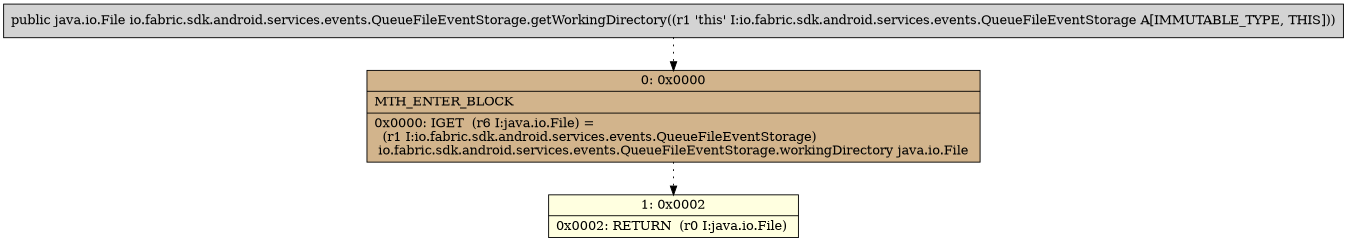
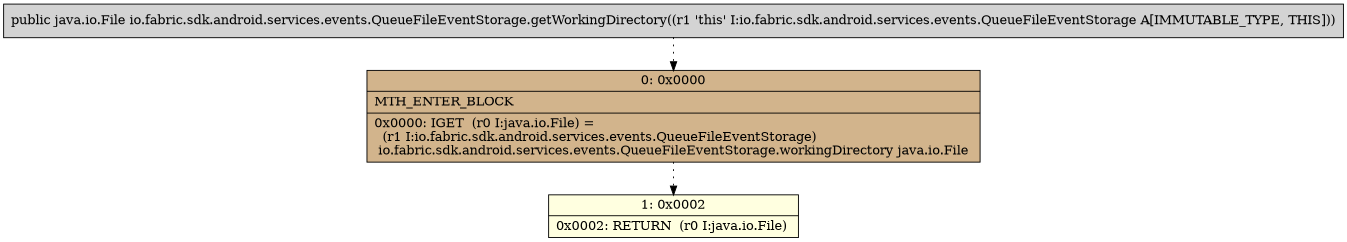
node "0: 0x0000": text "0x0000: IGET  (r6 I:java.io.File) =" -> "0x0000: IGET  (r0 I:java.io.File) ="
